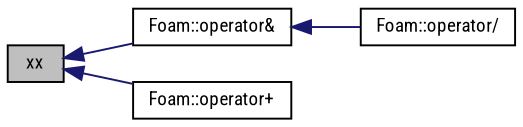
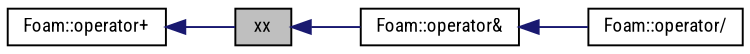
edge "Foam::operator+" -> "xx": reversed
